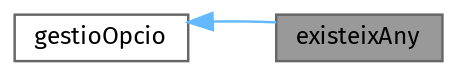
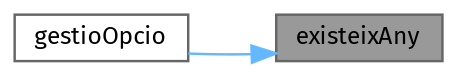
edge "existeixAny" -> "gestioOpcio": reversed
